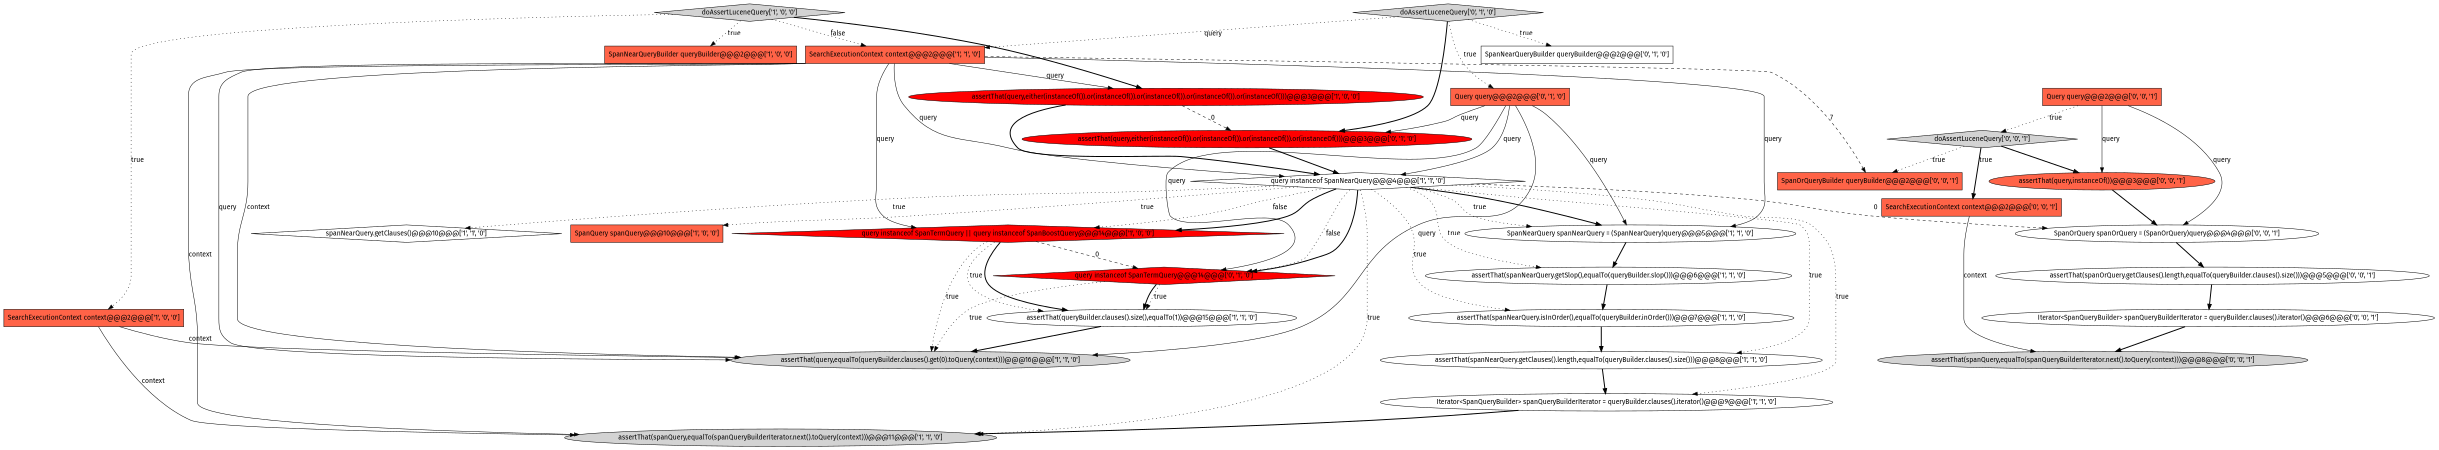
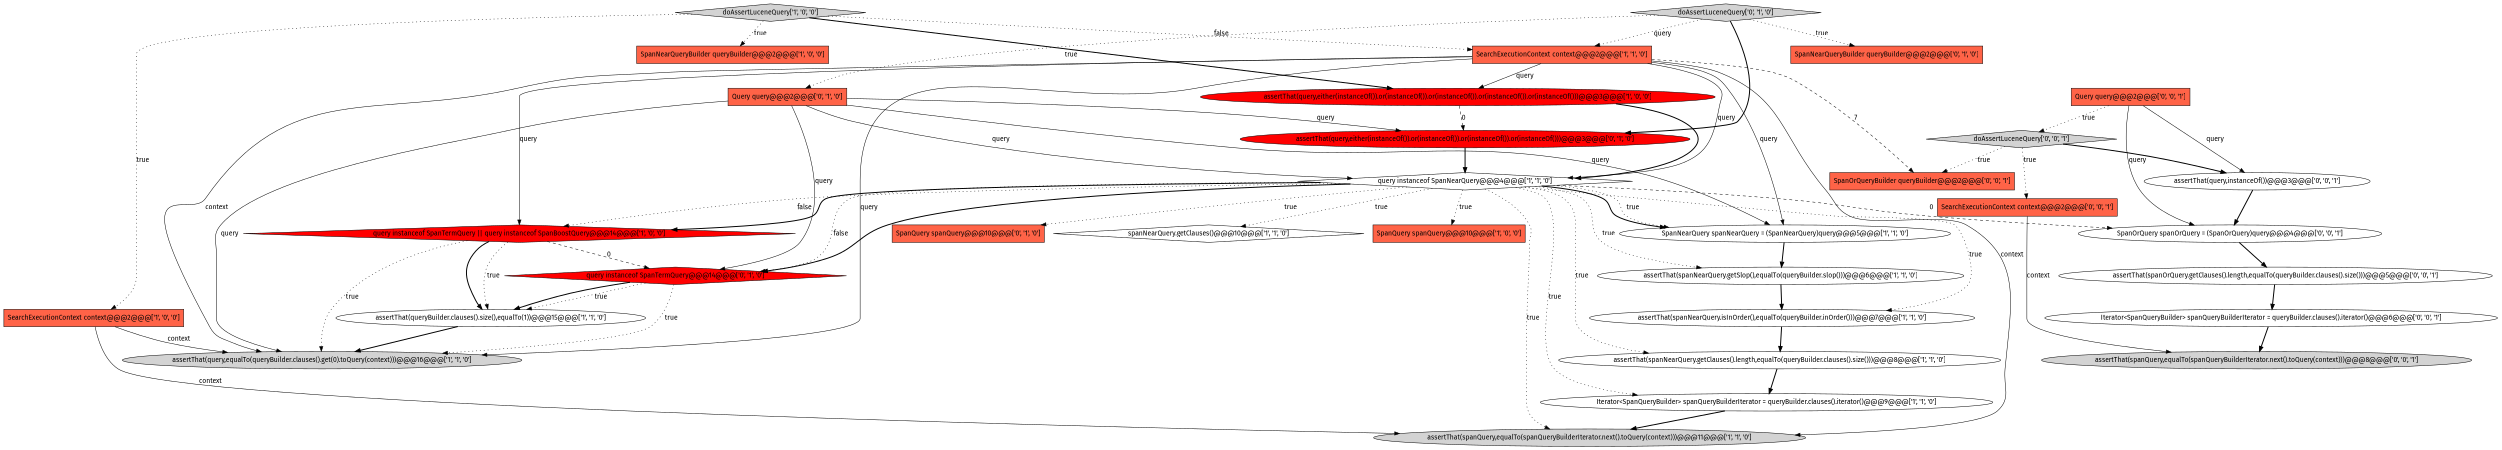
node "SpanNearQueryBuilder queryBuilder@@@2@@@['0', '1', '0']": fillcolor white -> tomato
edge "doAssertLuceneQuery['0', '0', '1']" -> "SearchExecutionContext context@@@2@@@['0', '0', '1']": style bold -> dotted
node "assertThat(query,instanceOf())@@@3@@@['0', '0', '1']": fillcolor tomato -> white
node "SpanQuery spanQuery@@@10@@@['0', '1', '0']": added
